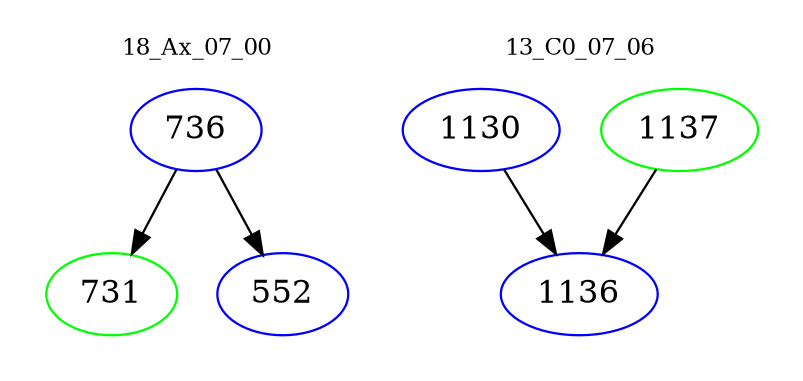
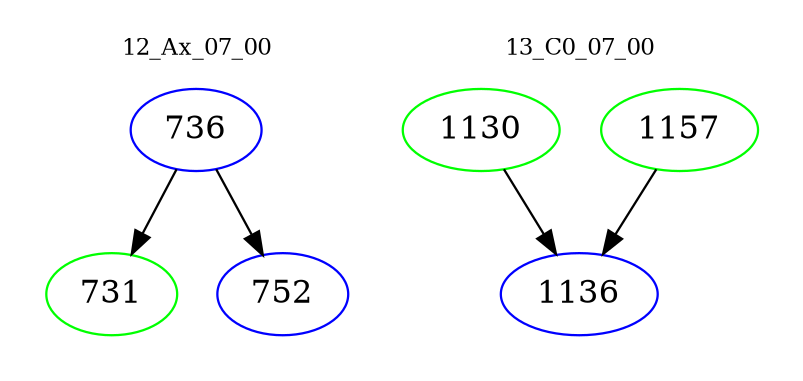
cluster "18_Ax_07_00": label "18_Ax_07_00" -> "12_Ax_07_00"
cluster "13_C0_07_06": label "13_C0_07_06" -> "13_C0_07_00"
node "1130": color blue -> green
node "1137": label "1137" -> "1157"
node "552": label "552" -> "752"
